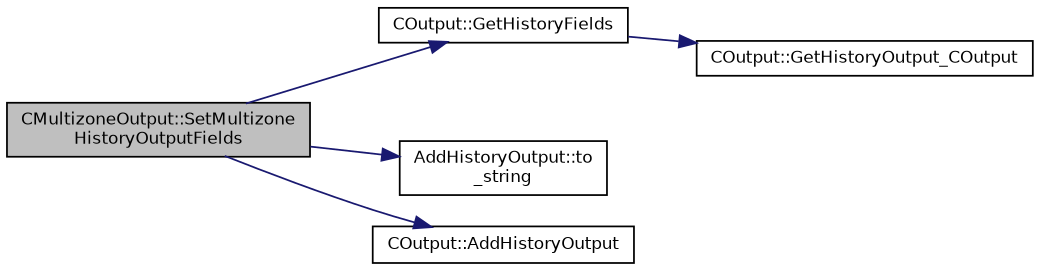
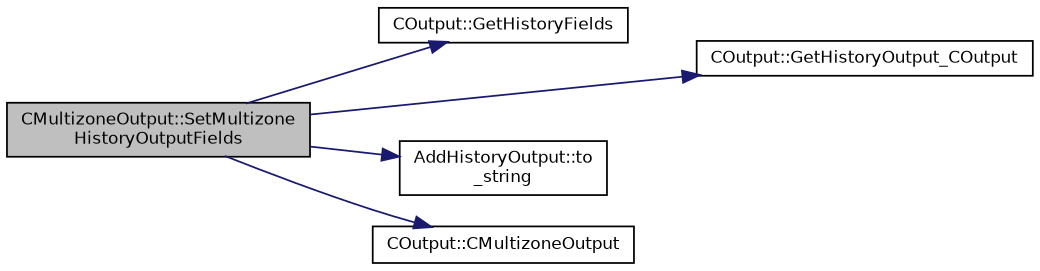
edge "COutput::GetHistoryFields" -> "COutput::GetHistoryOutput_COutput": now "CMultizoneOutput::SetMultizone HistoryOutputFields" -> "COutput::GetHistoryOutput_COutput"
node "COutput::AddHistoryOutput": label "COutput::AddHistoryOutput" -> "COutput::CMultizoneOutput"
